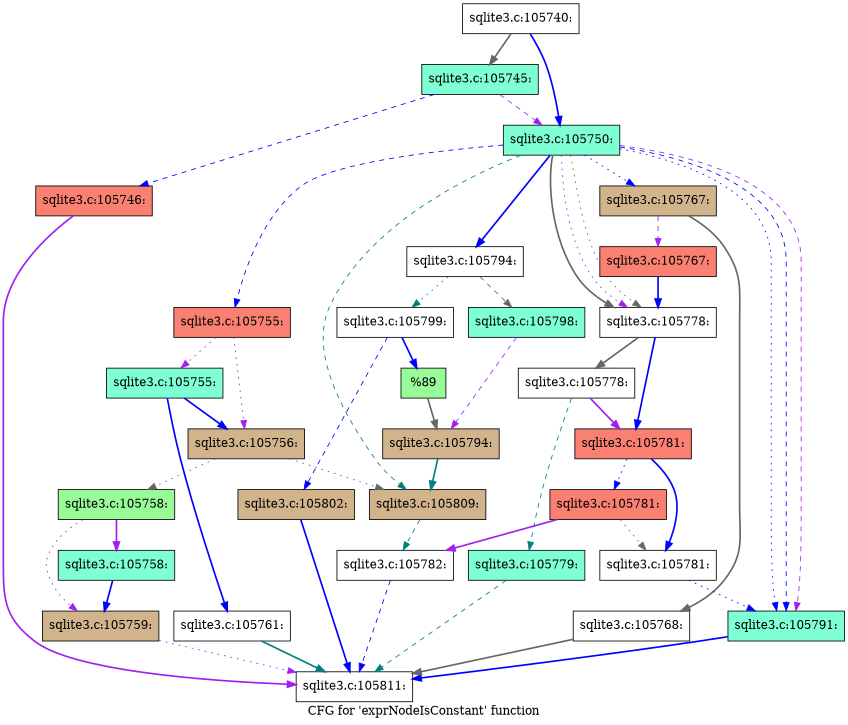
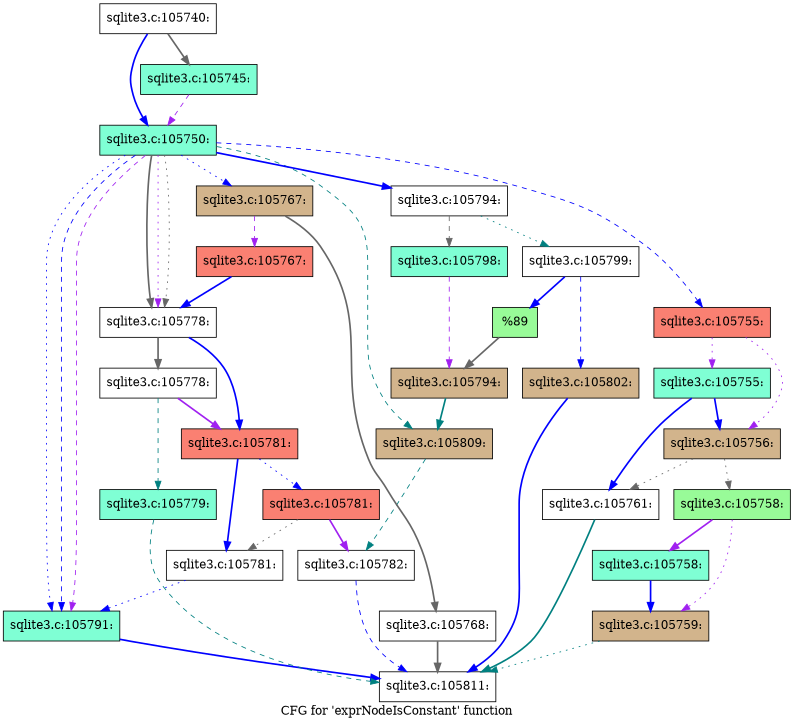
node "sqlite3.c:105746:": removed
edge "sqlite3.c:105756:" -> "sqlite3.c:105809:": now "sqlite3.c:105756:" -> "sqlite3.c:105761:"
edge "sqlite3.c:105759:" -> "sqlite3.c:105811:": color purple -> teal
